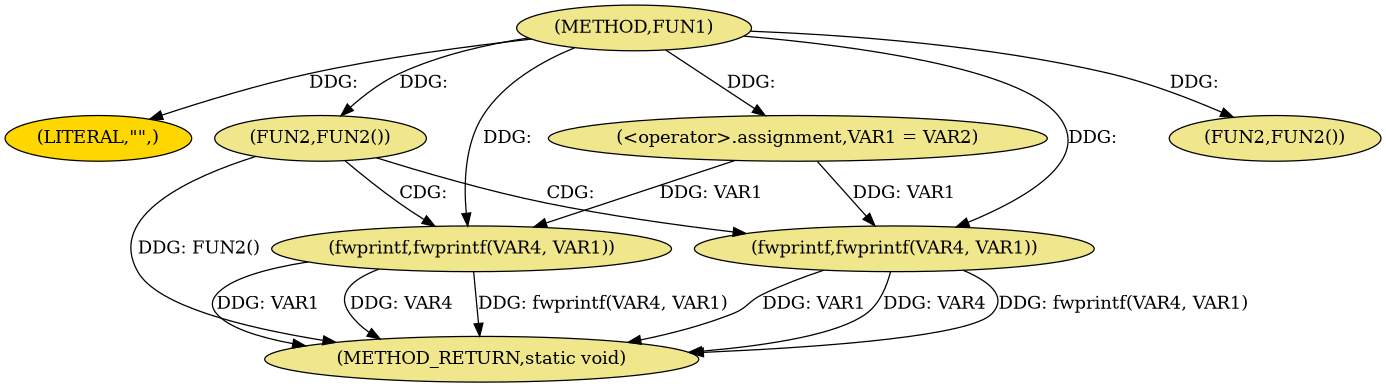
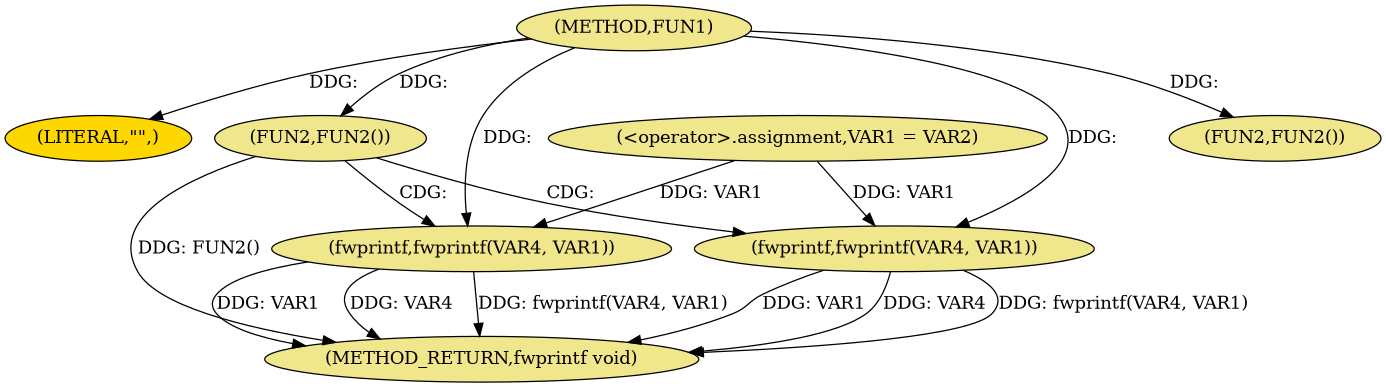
edge "(METHOD,FUN1)" -> "(<operator>.assignment,VAR1 = VAR2)": removed, label "DDG:"
node "(METHOD_RETURN,static void)": label "(METHOD_RETURN,static void)" -> "(METHOD_RETURN,fwprintf void)"
